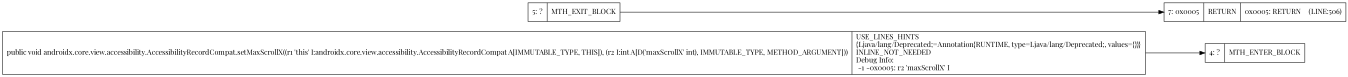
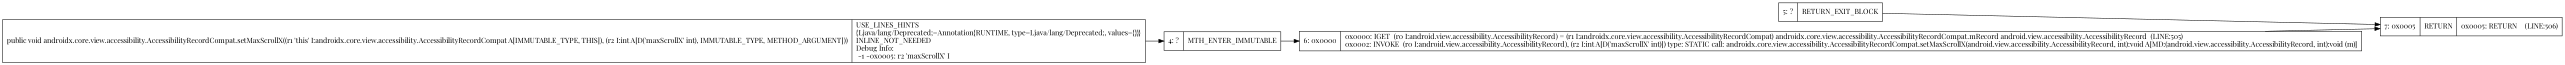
node "5: ?": text "MTH_EXIT_BLOCK" -> "RETURN_EXIT_BLOCK"
node "6: 0x0000": added
node "4: ?": text "MTH_ENTER_BLOCK" -> "MTH_ENTER_IMMUTABLE"
